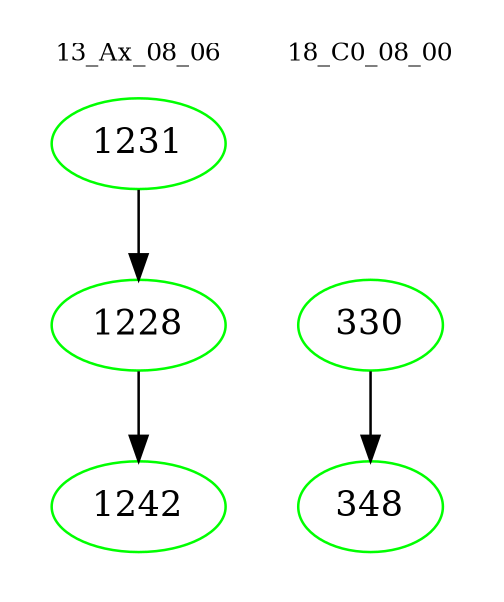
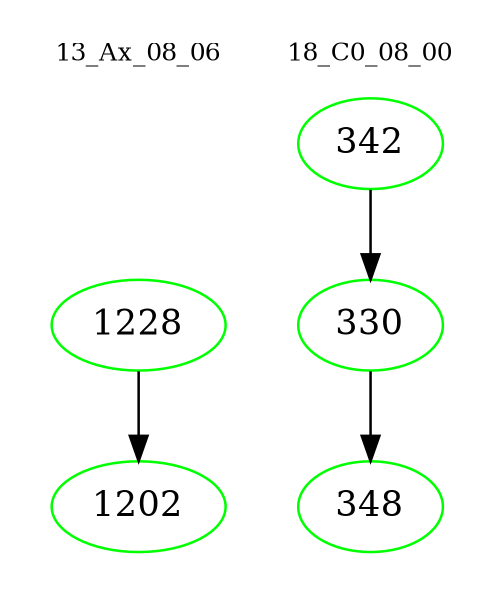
node "1231": removed
node "342": added
node "1242": label "1242" -> "1202"
